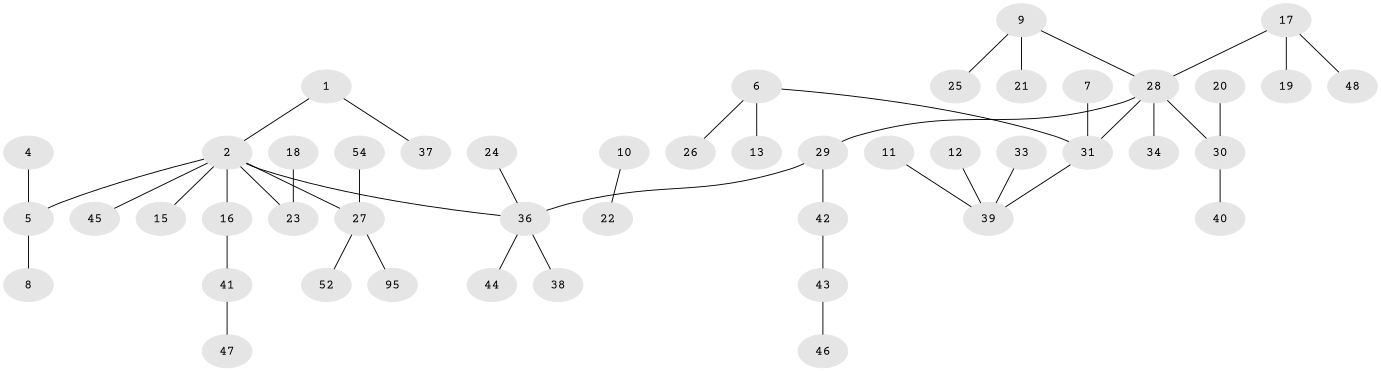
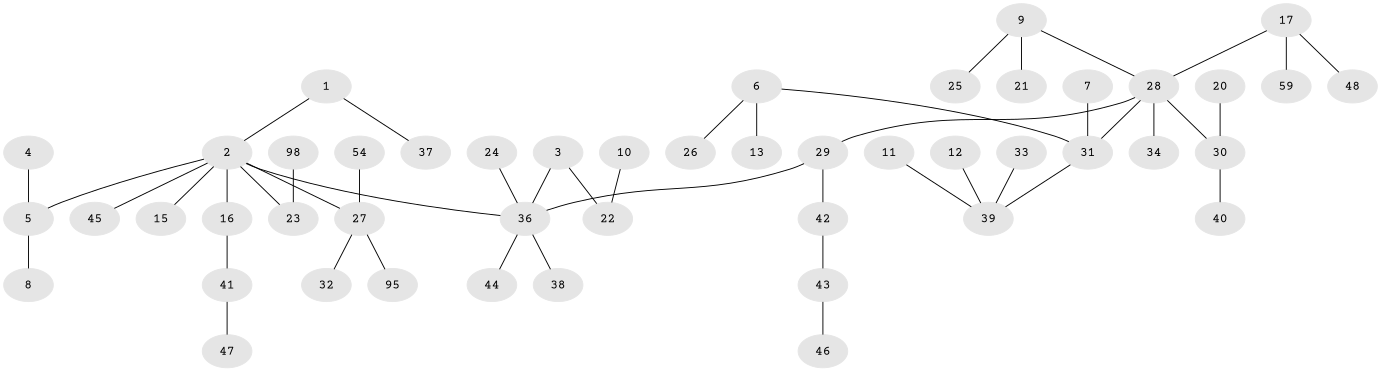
node "19": label "19" -> "59"
node "18": label "18" -> "98"
node "3": added
node "52": label "52" -> "32"
